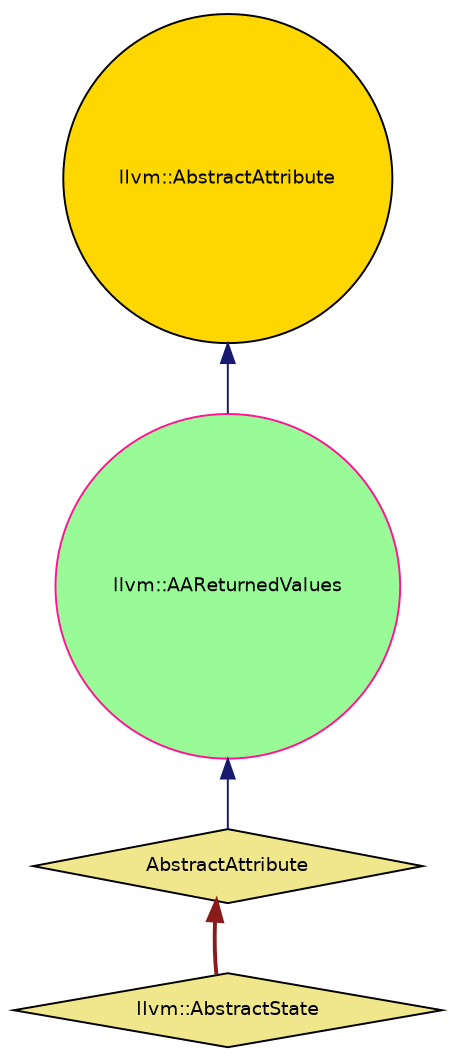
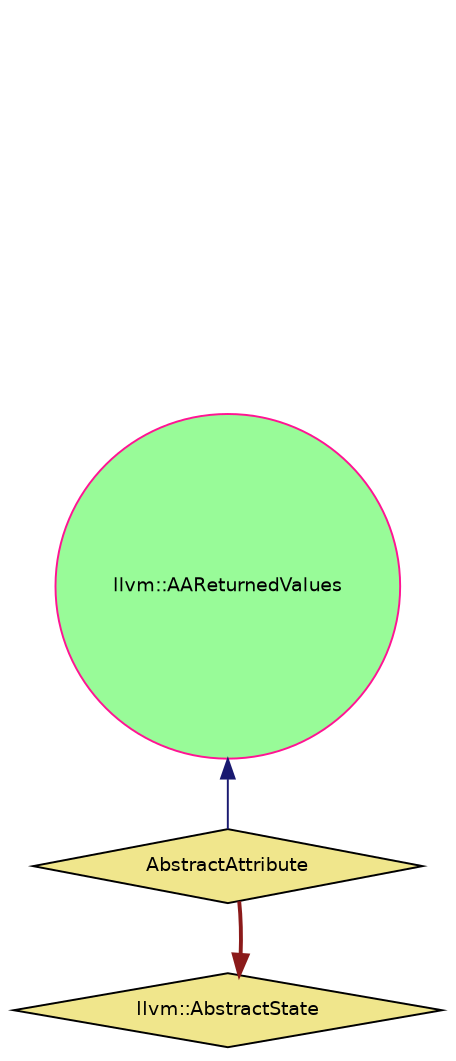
node "llvm::AbstractAttribute": removed
edge "llvm::AbstractState" -> "AbstractAttribute": reversed
